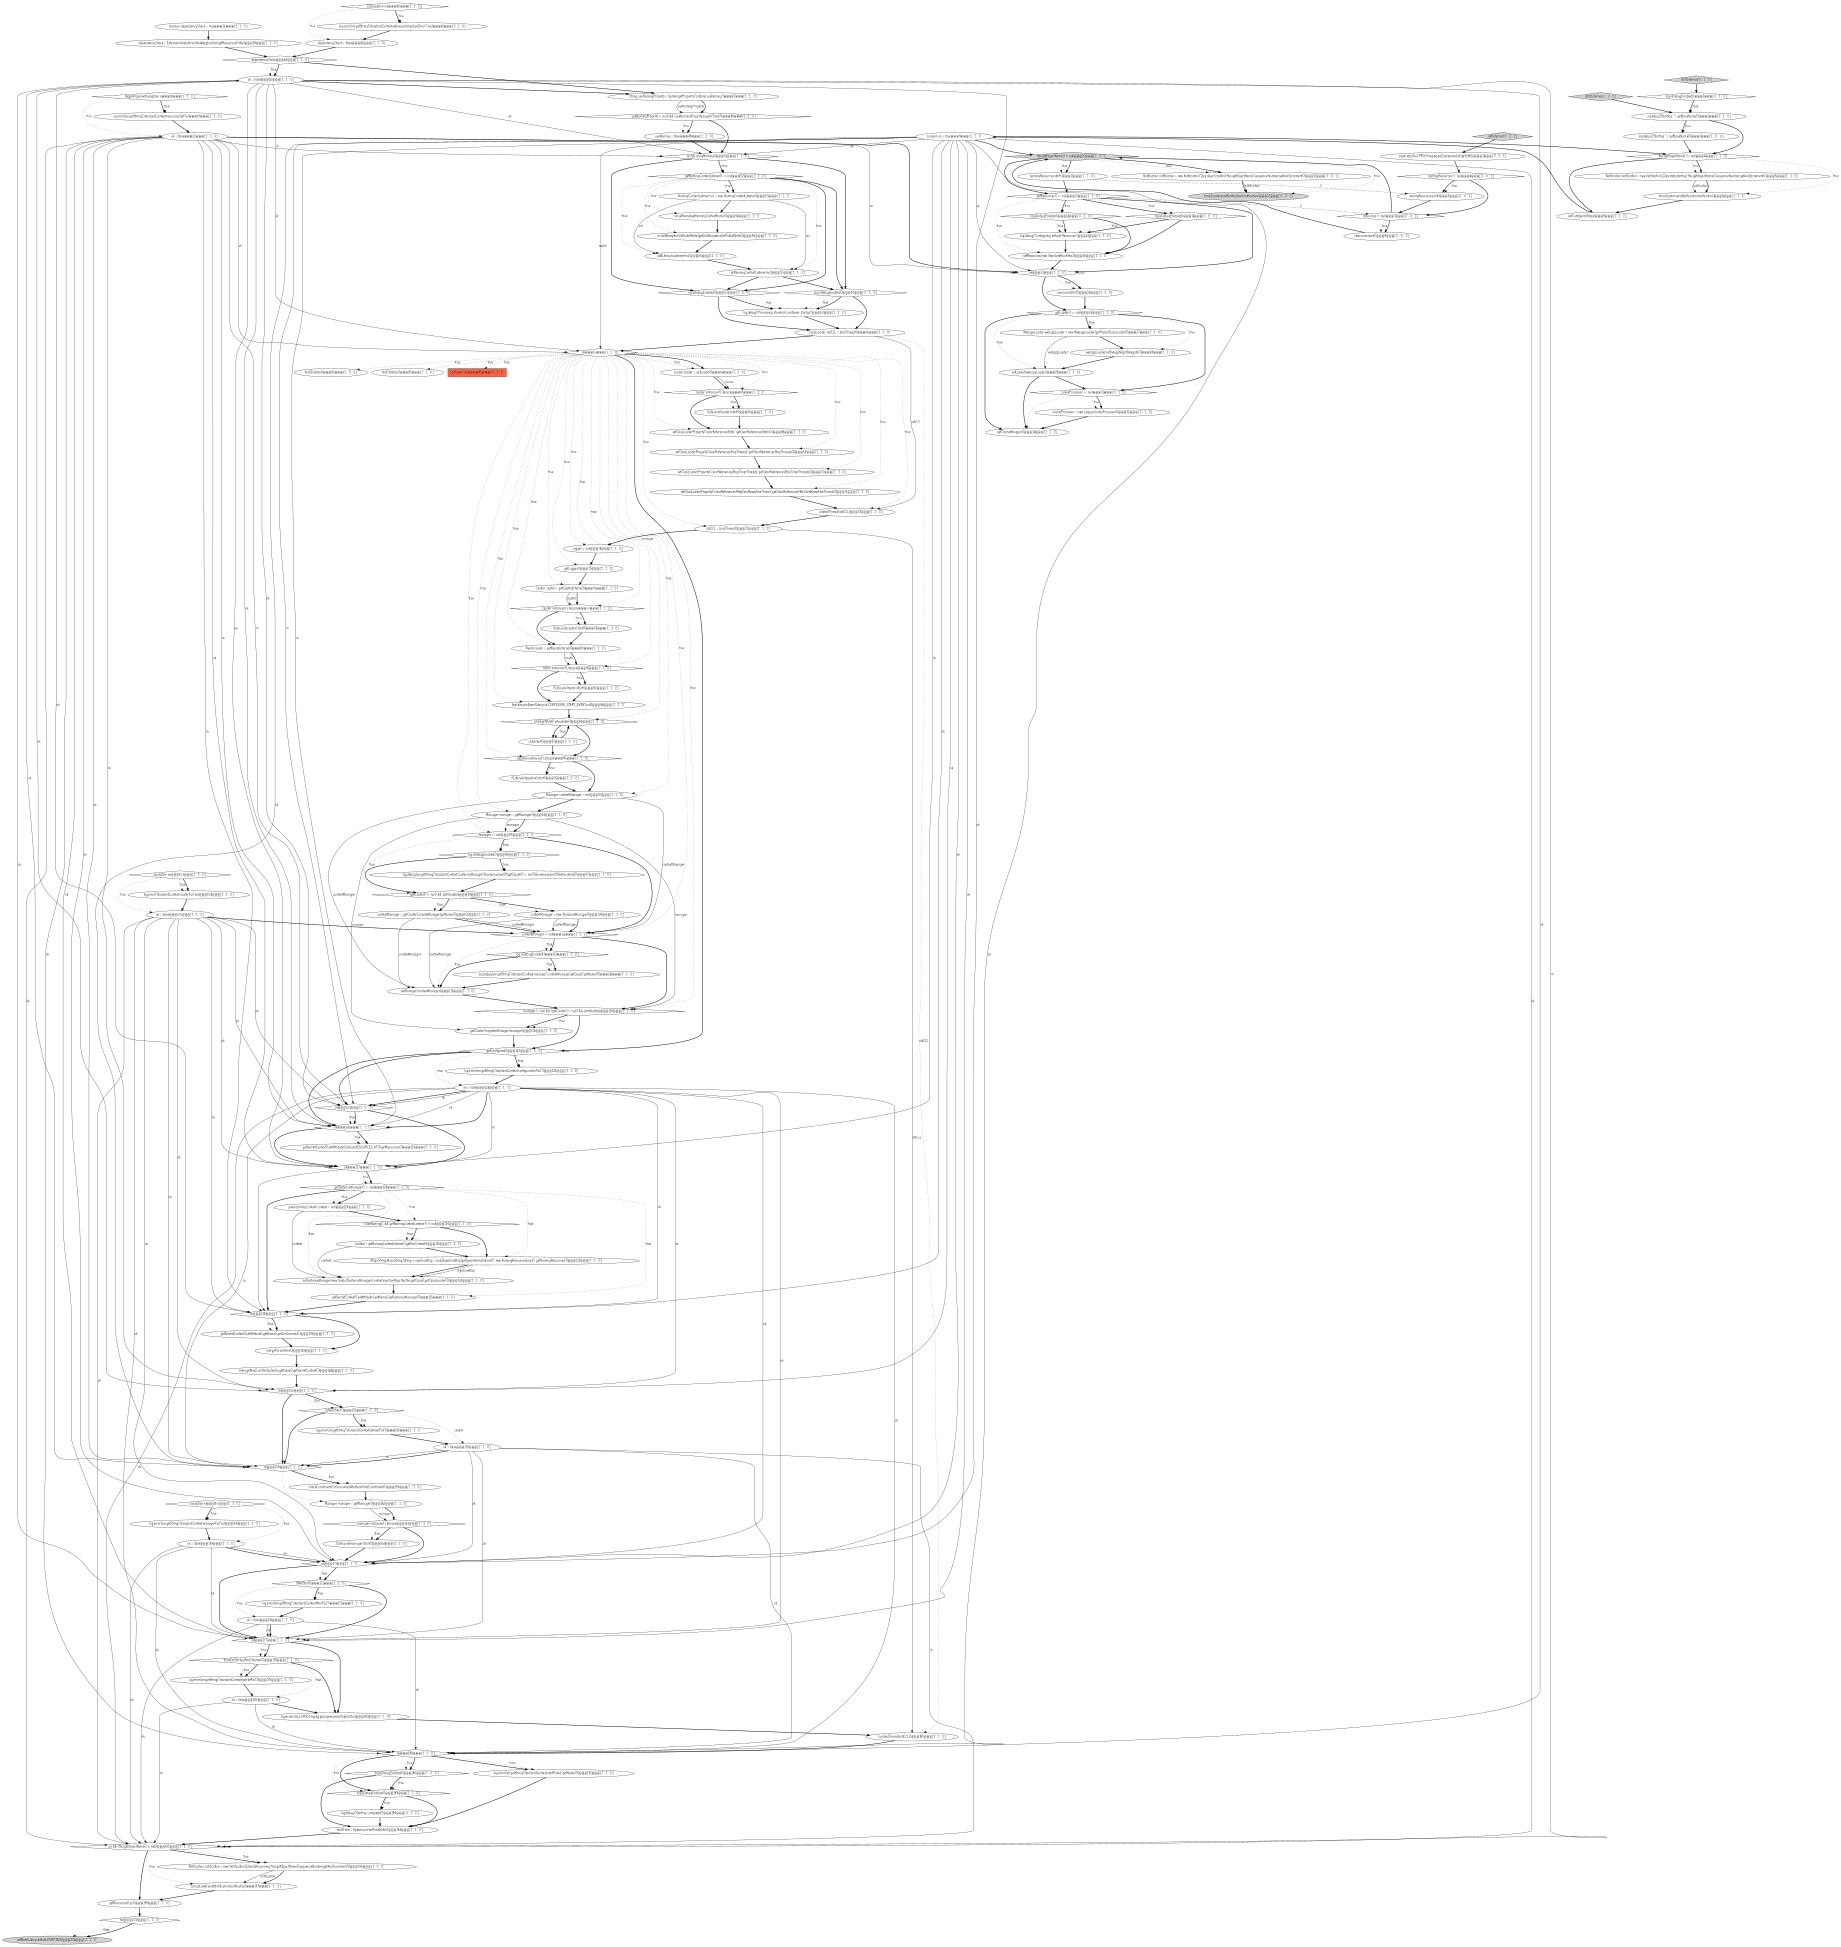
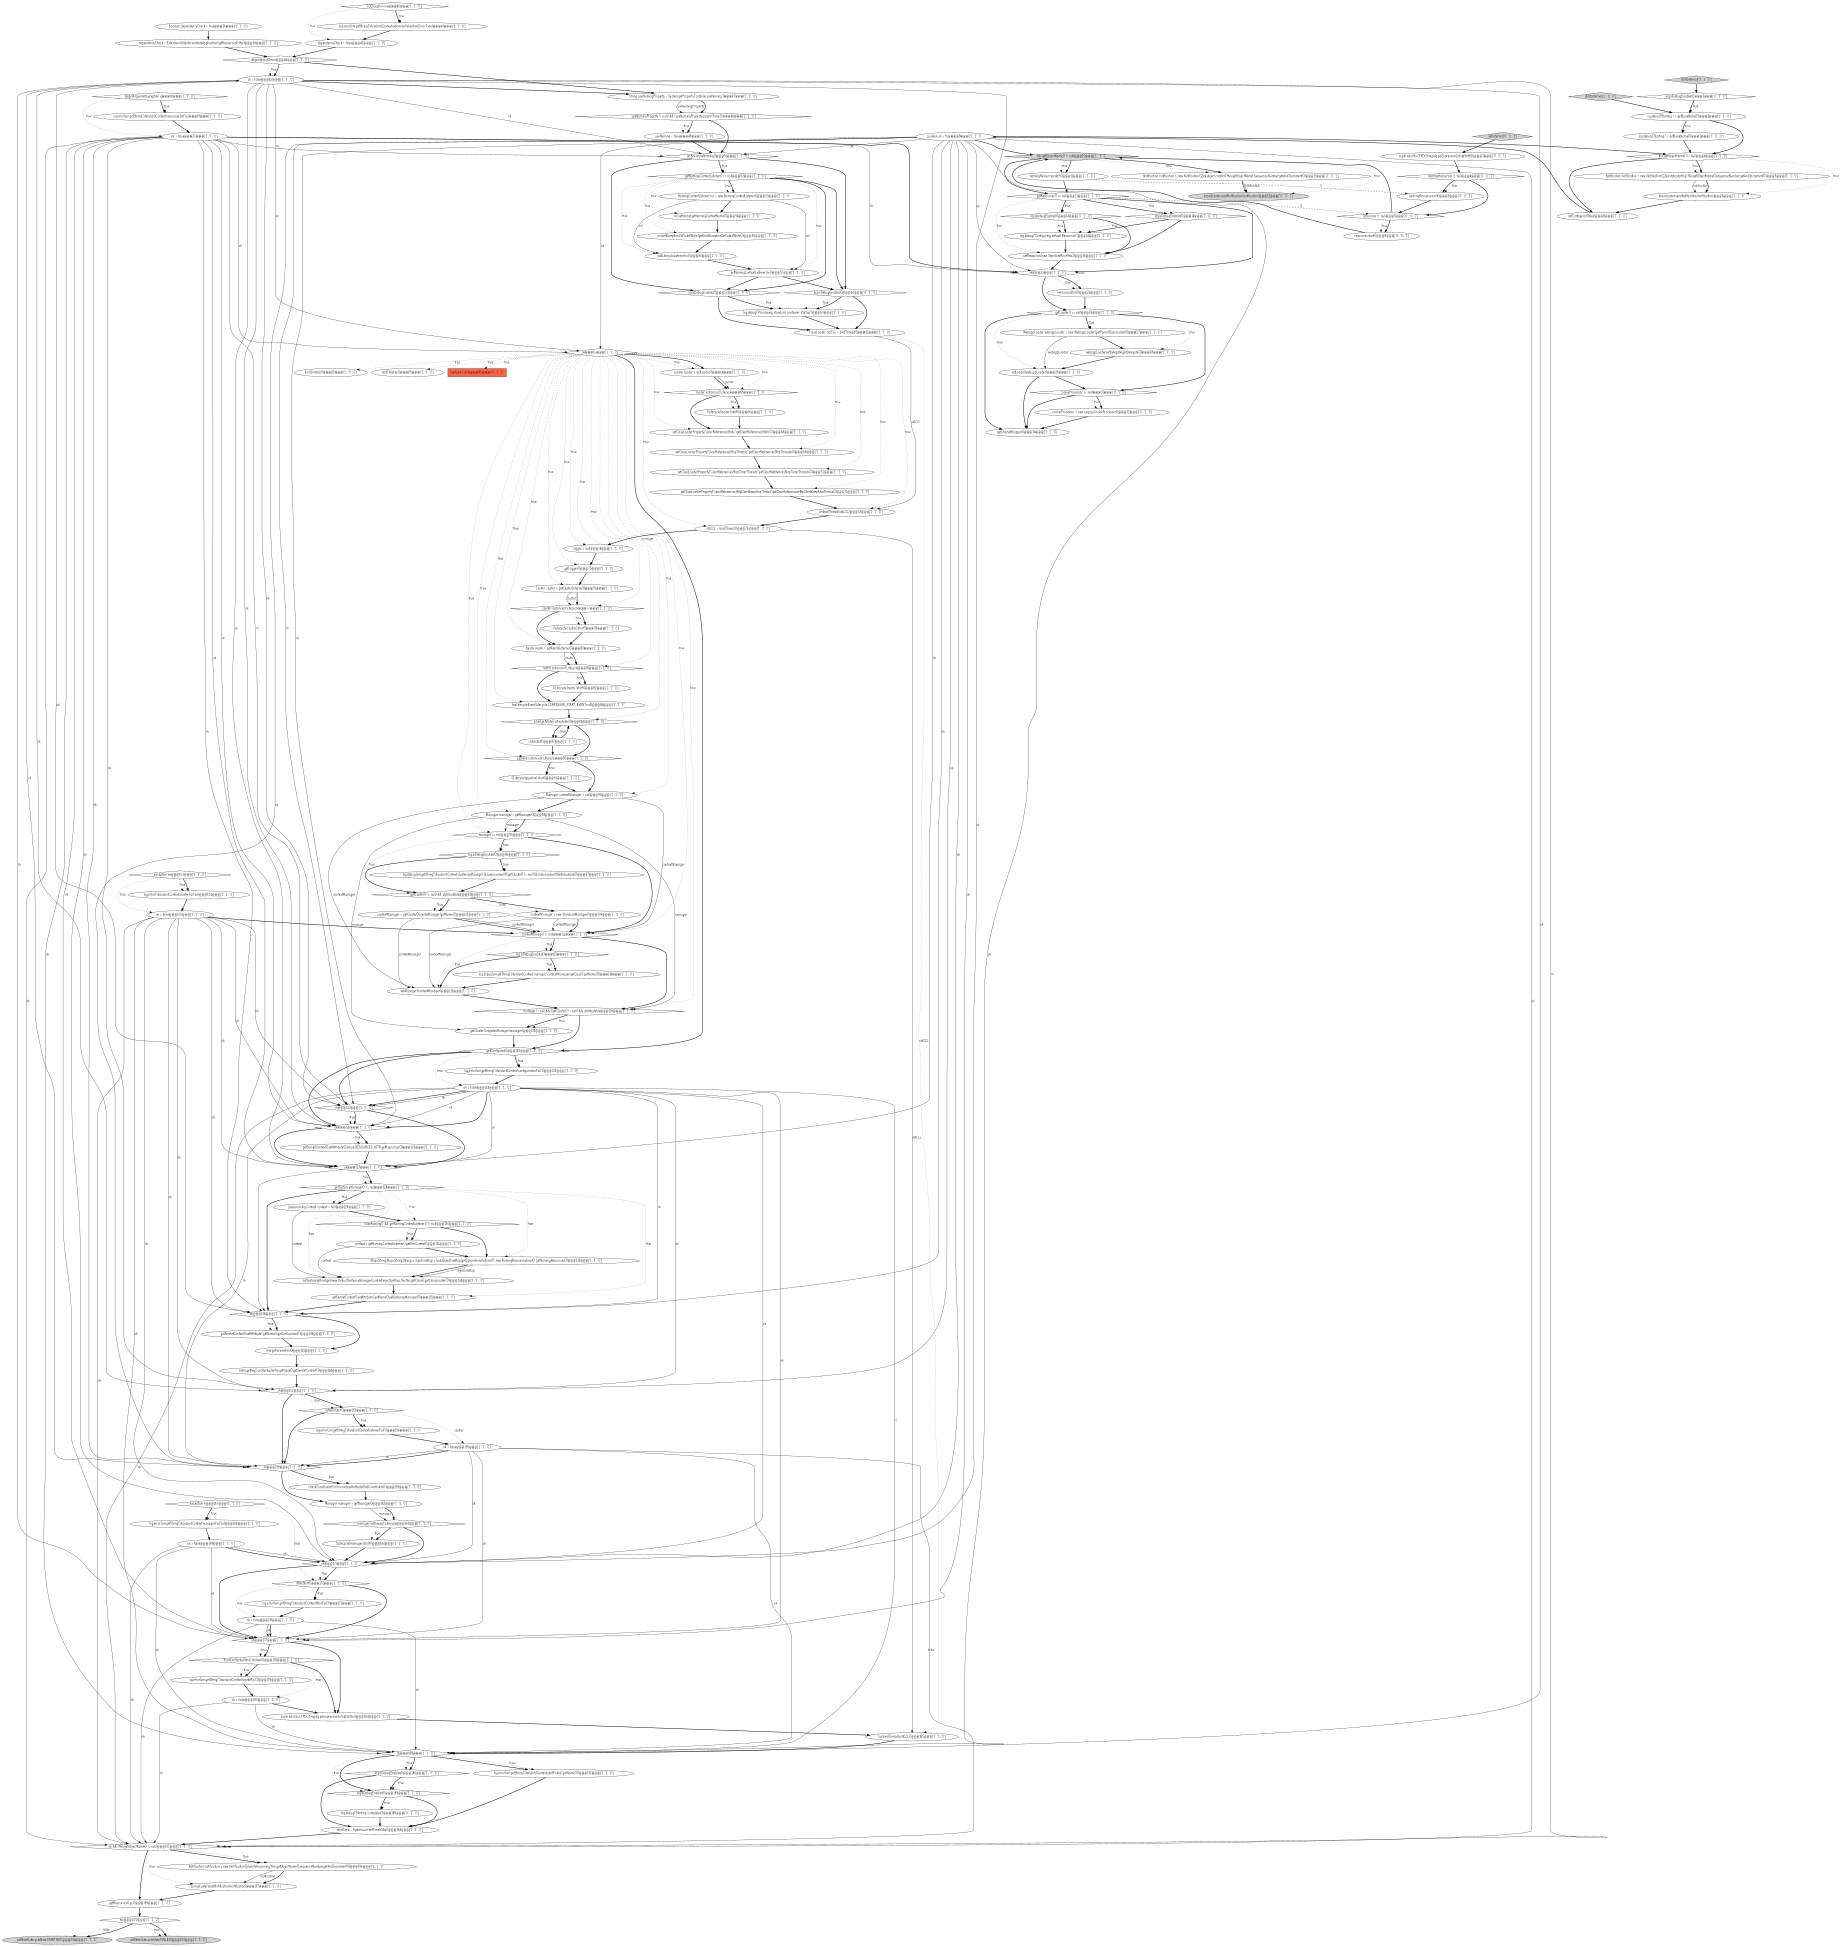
edge "boolean ok = true@@@9@@@['1', '1', '0']" -> "ok@@@63@@@['1', '1', '0']": label "realm" -> "ok"
edge "ClassLoader oldCCL = bindThread()@@@61@@@['1', '1', '0']" -> "ok@@@63@@@['1', '1', '0']": removed
edge "cookieProcessor == null@@@31@@@['0', '1', '0']" -> "getCharsetMapper()@@@34@@@['1', '1', '0']": style dotted -> bold
edge "ok = false@@@124@@@['1', '1', '0']" -> "ok@@@188@@@['1', '1', '0']": label "ok" -> "0"
edge "ok@@@158@@@['1', '1', '0']" -> "Manager manager = getManager()@@@162@@@['1', '1', '0']": style dotted -> bold
edge "Exception e@@@167@@@['1', '1', '0']" -> "ok = false@@@169@@@['1', '1', '0']": now "Exception e@@@167@@@['1', '1', '0']" -> "!filterStart()@@@172@@@['1', '1', '0']"
edge "ok = false@@@155@@@['1', '1', '0']" -> "ok && (this.getObjectName() != null)@@@195@@@['1', '1', '0']": label "ok" -> "false"
node "setState(LifecycleState.FAILED)@@@201@@@['1', '1', '0']": added
